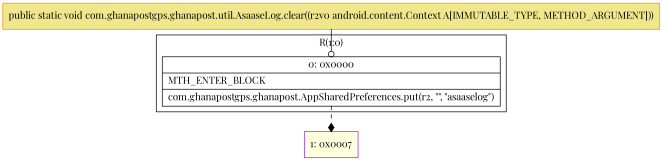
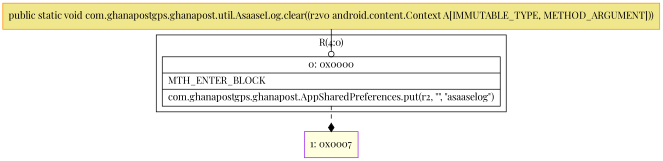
cluster "R(1:0)": label "R(1:0)" -> "R(4:0)"
